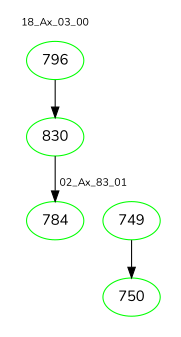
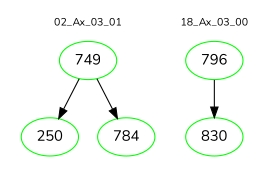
edge "830" -> "784": now "749" -> "784"
cluster "02_Ax_83_01": label "02_Ax_83_01" -> "02_Ax_03_01"
node "750": label "750" -> "250"
